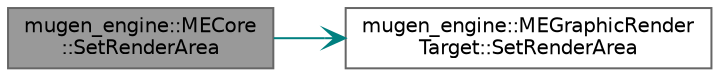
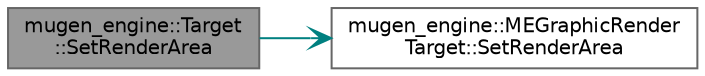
node "mugen_engine::MECore ::SetRenderArea": label "mugen_engine::MECore ::SetRenderArea" -> "mugen_engine::Target ::SetRenderArea"
